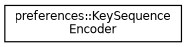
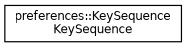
node "preferences::KeySequence Encoder": label "preferences::KeySequence Encoder" -> "preferences::KeySequence KeySequence"
